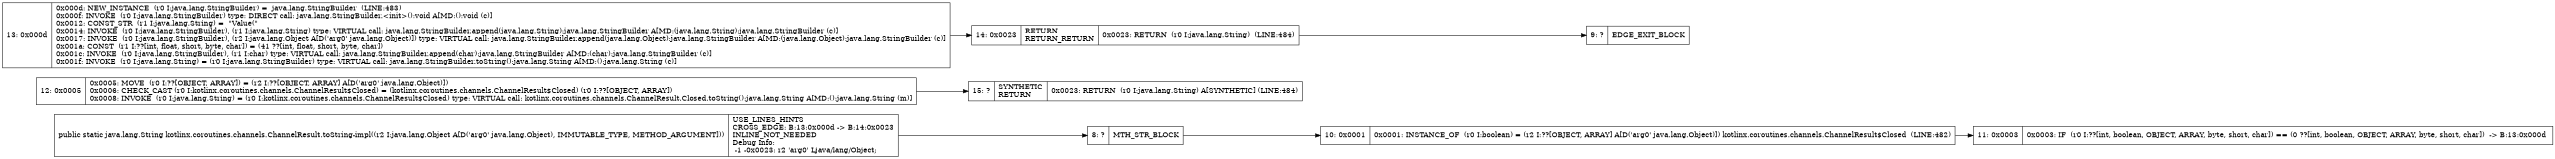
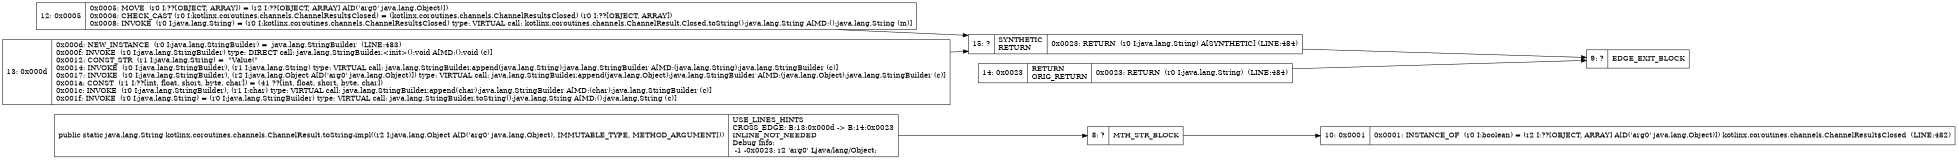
edge "13: 0x000d" -> "14: 0x0023": now "13: 0x000d" -> "15: ?"
node "14: 0x0023": text "RETURN_RETURN" -> "ORIG_RETURN"
edge "15: ?" -> "9: ?": added
node "11: 0x0003": removed
